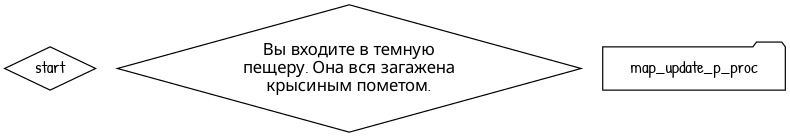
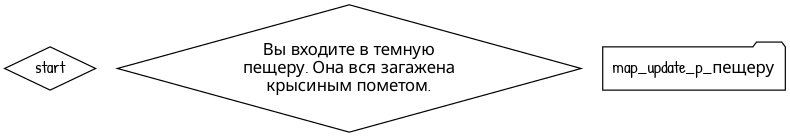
node "map_update_p_proc": label "map_update_p_proc" -> "map_update_p_пещеру"
